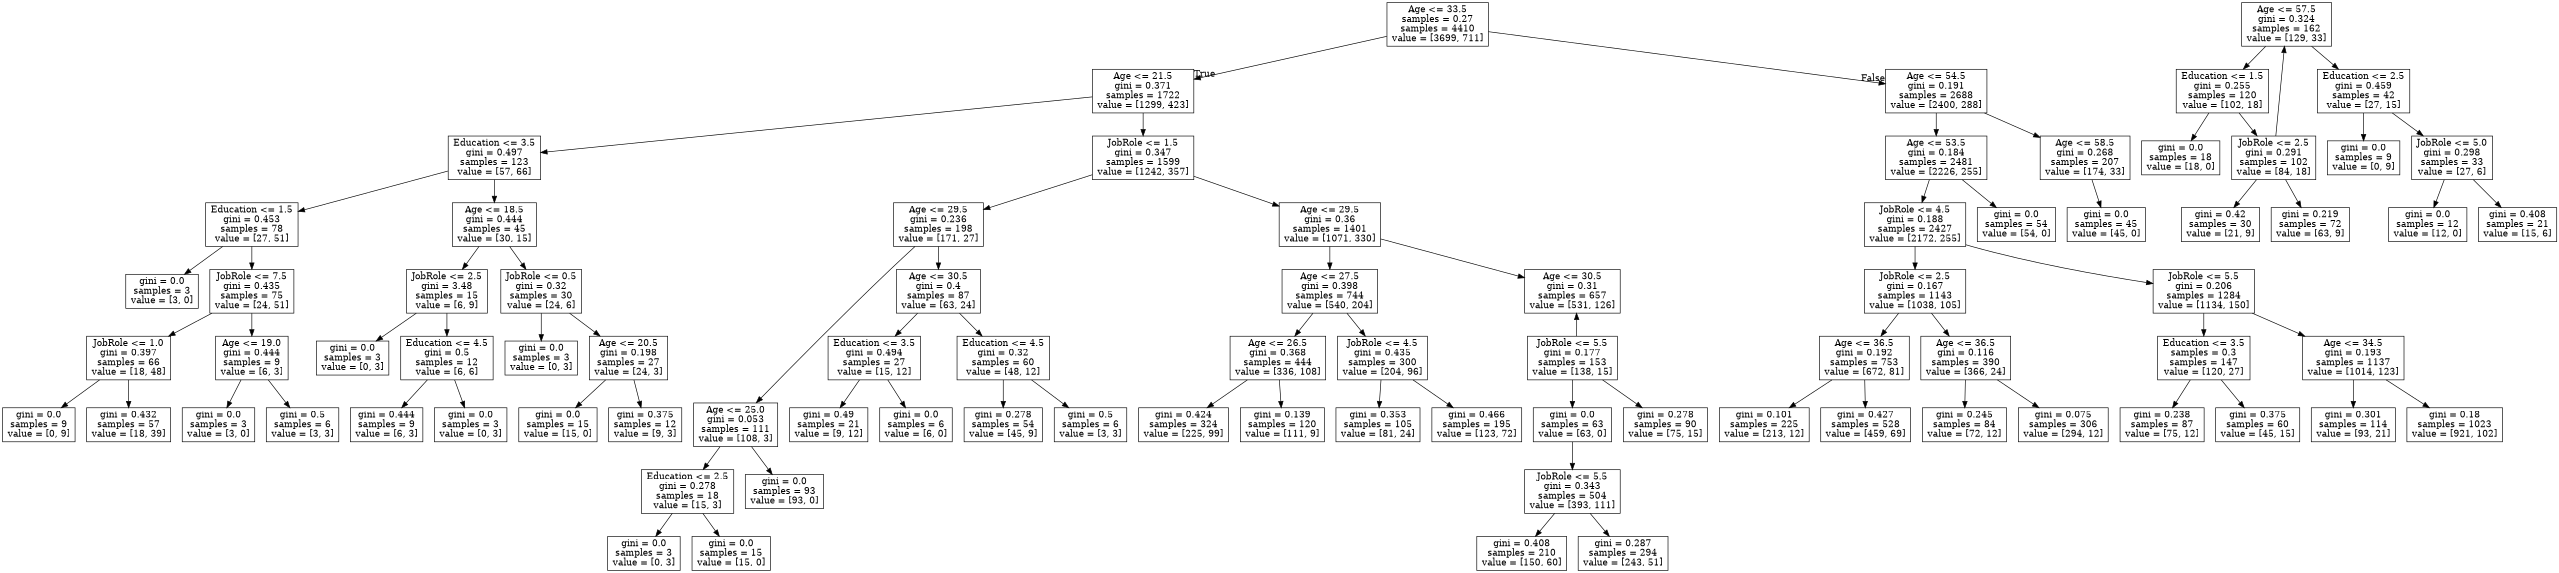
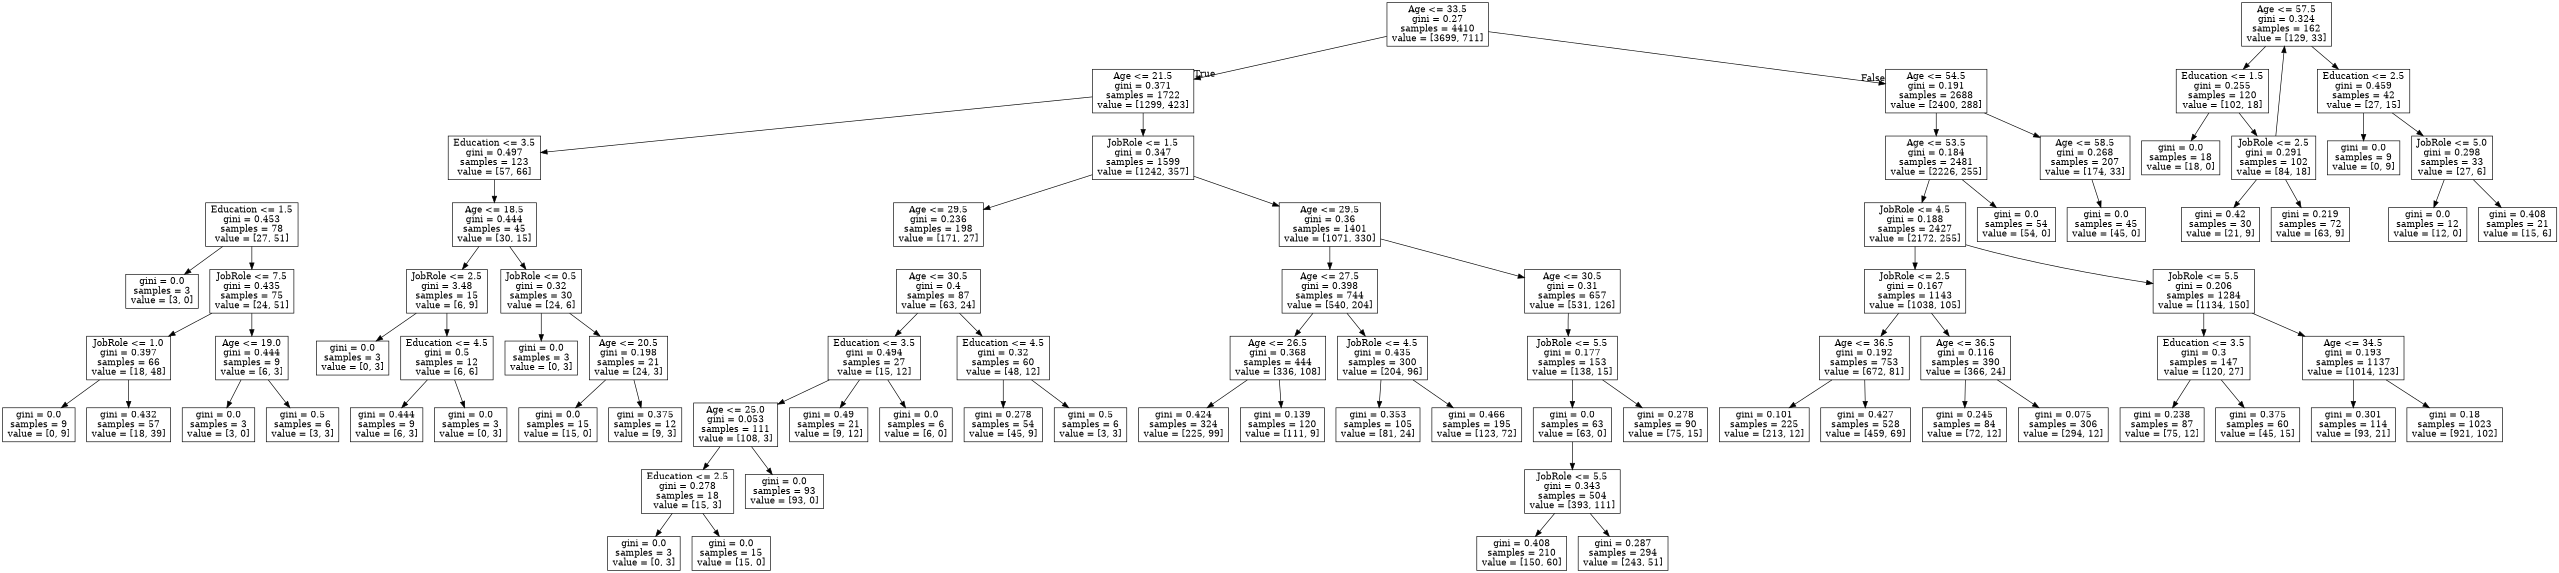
node "Age <= 33.5 samples = 0.27 samples = 4410 value = [3699, 711]": label "Age <= 33.5 samples = 0.27 samples = 4410 value = [3699, 711]" -> "Age <= 33.5 gini = 0.27 samples = 4410 value = [3699, 711]"
edge "Education <= 3.5 gini = 0.497 samples = 123 value = [57, 66]" -> "Education <= 1.5 gini = 0.453 samples = 78 value = [27, 51]": removed
edge "Age <= 29.5 gini = 0.236 samples = 198 value = [171, 27]" -> "Age <= 30.5 gini = 0.4 samples = 87 value = [63, 24]": removed
edge "Age <= 29.5 gini = 0.236 samples = 198 value = [171, 27]" -> "Age <= 25.0 gini = 0.053 samples = 111 value = [108, 3]": now "Education <= 3.5 gini = 0.494 samples = 27 value = [15, 12]" -> "Age <= 25.0 gini = 0.053 samples = 111 value = [108, 3]"
edge "JobRole <= 5.5 gini = 0.177 samples = 153 value = [138, 15]" -> "Age <= 30.5 gini = 0.31 samples = 657 value = [531, 126]": reversed
node "Age <= 20.5 gini = 0.198 samples = 27 value = [24, 3]": label "Age <= 20.5 gini = 0.198 samples = 27 value = [24, 3]" -> "Age <= 20.5 gini = 0.198 samples = 21 value = [24, 3]"
node "Education <= 3.5 samples = 0.3 samples = 147 value = [120, 27]": label "Education <= 3.5 samples = 0.3 samples = 147 value = [120, 27]" -> "Education <= 3.5 gini = 0.3 samples = 147 value = [120, 27]"
